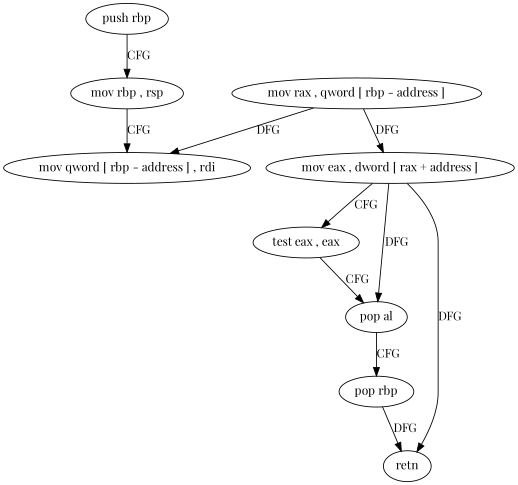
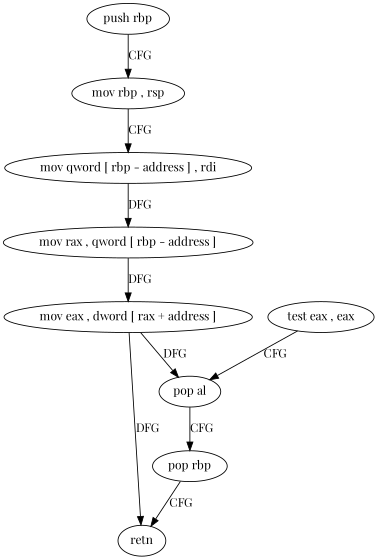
edge "mov rax , qword [ rbp - address ]" -> "mov qword [ rbp - address ] , rdi": reversed
edge "mov eax , dword [ rax + address ]" -> "test eax , eax": removed, label "CFG"
edge "pop rbp" -> "retn": label "DFG" -> "CFG"
